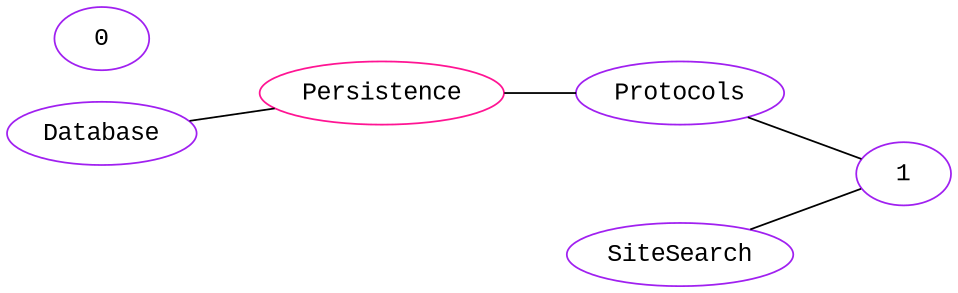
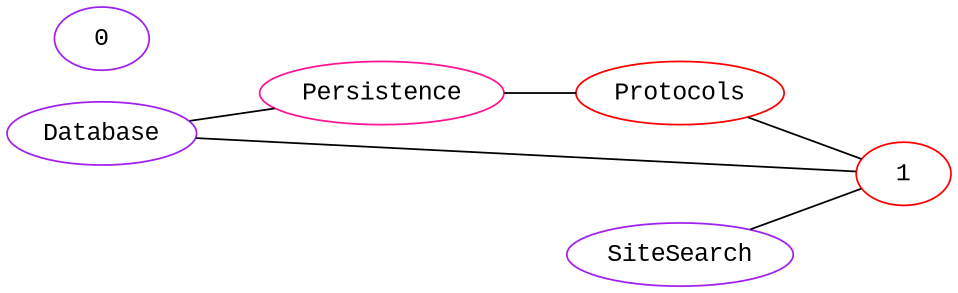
node "Protocols": color purple -> red
edge "Database" -- "1": added
node "1": color purple -> red
